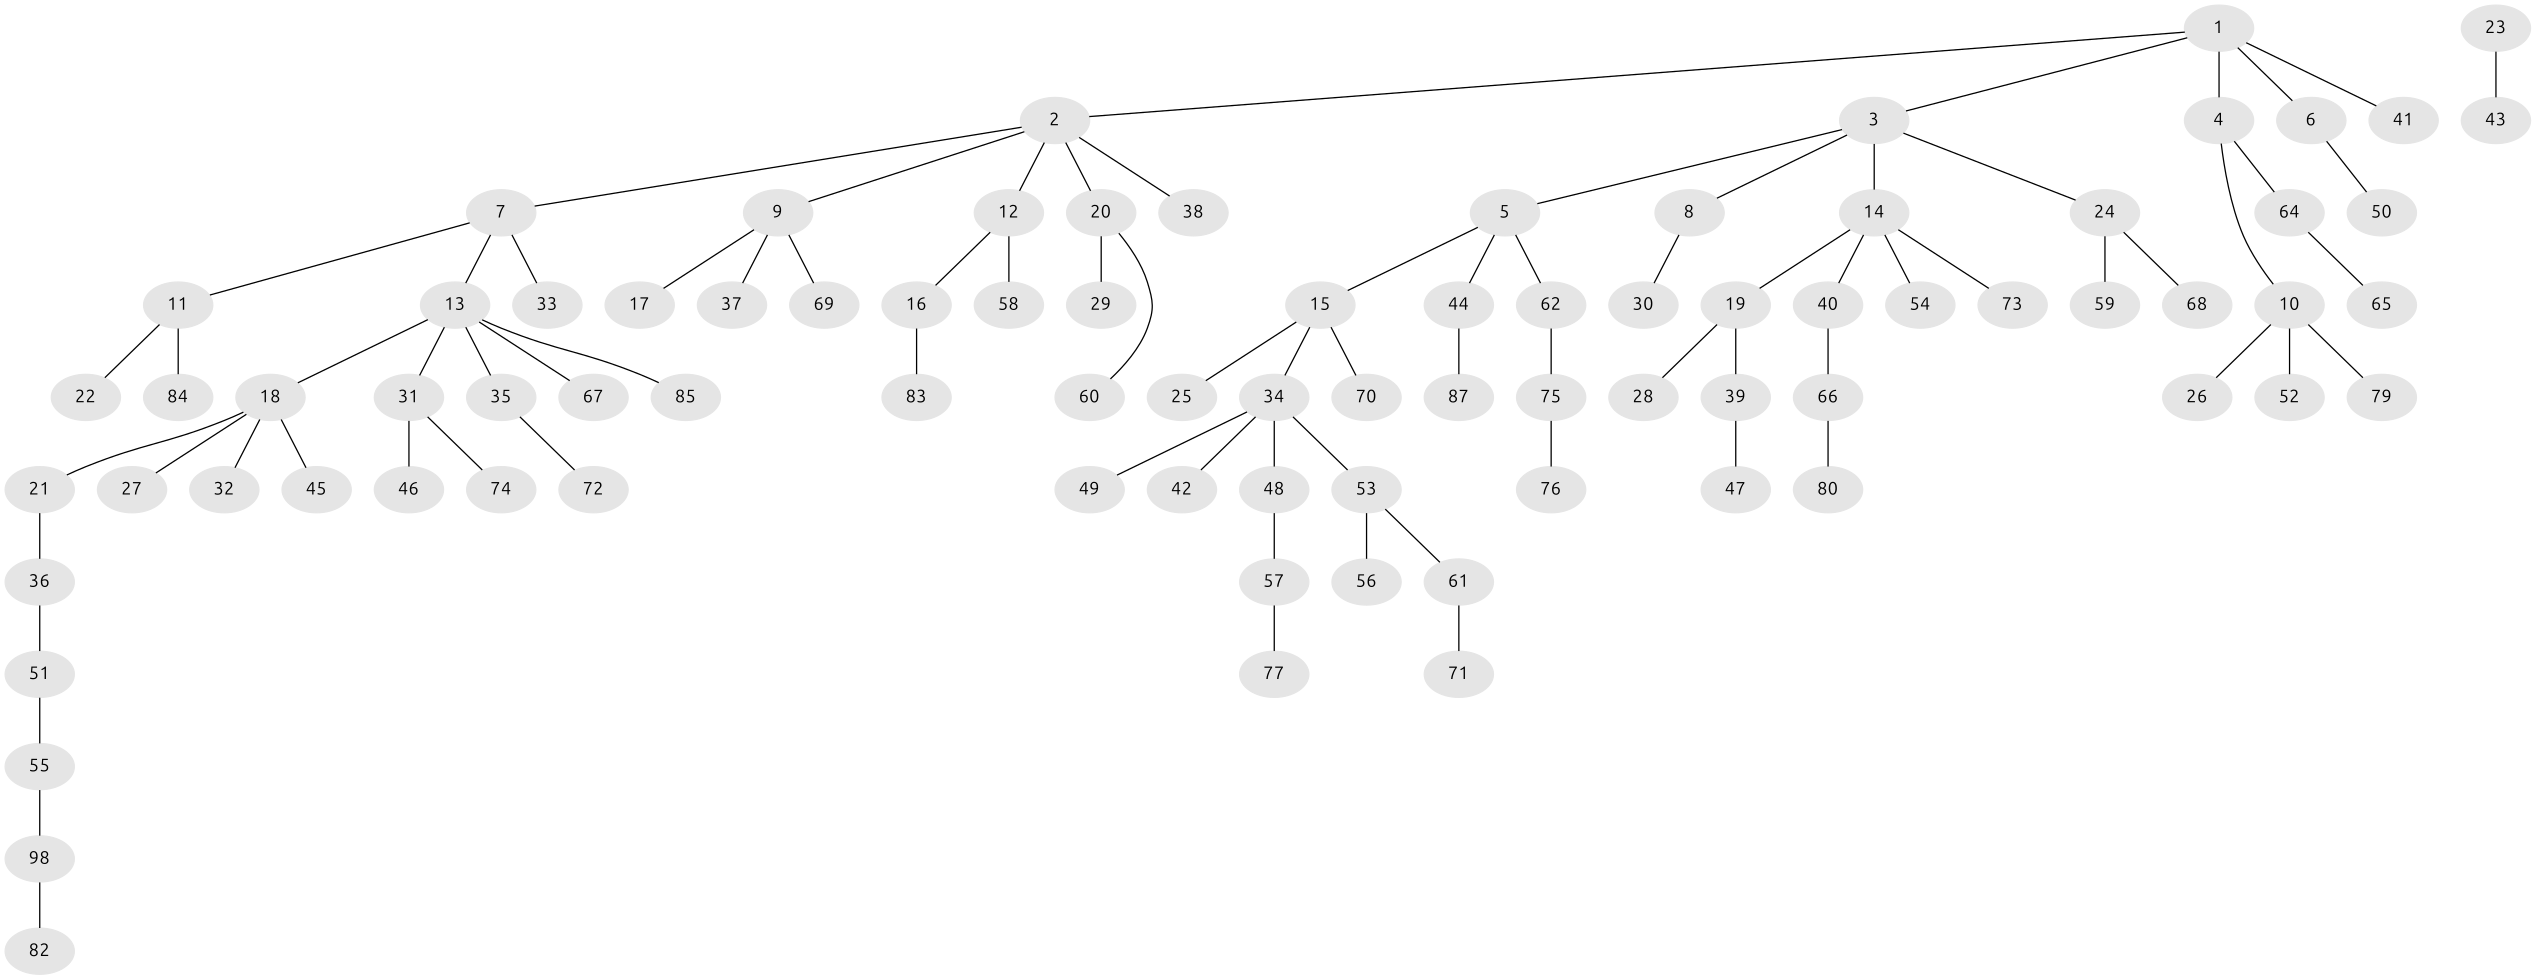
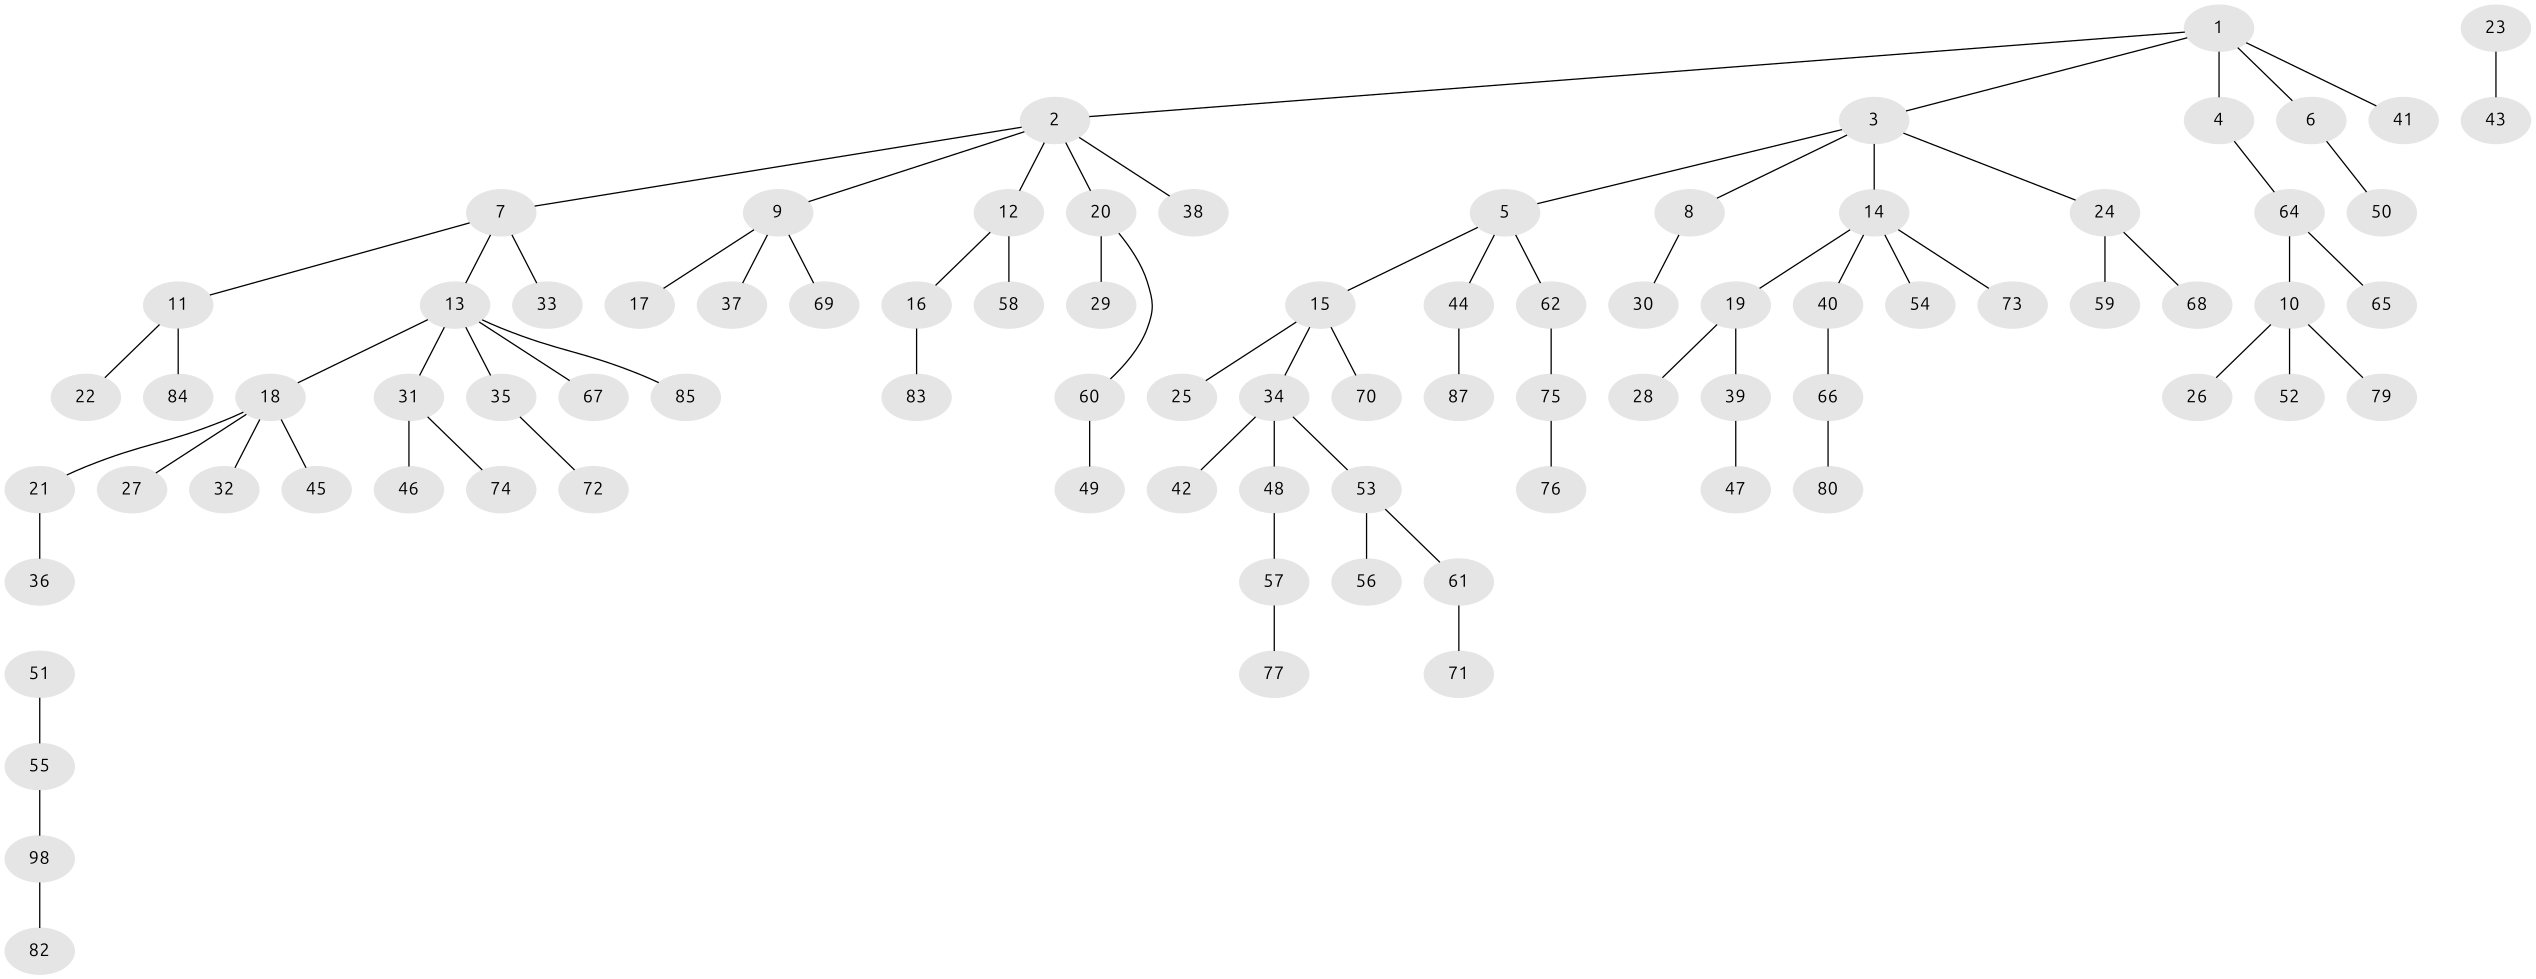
edge "4" -- "10": now "64" -- "10"
edge "34" -- "49": now "60" -- "49"
edge "36" -- "51": removed
